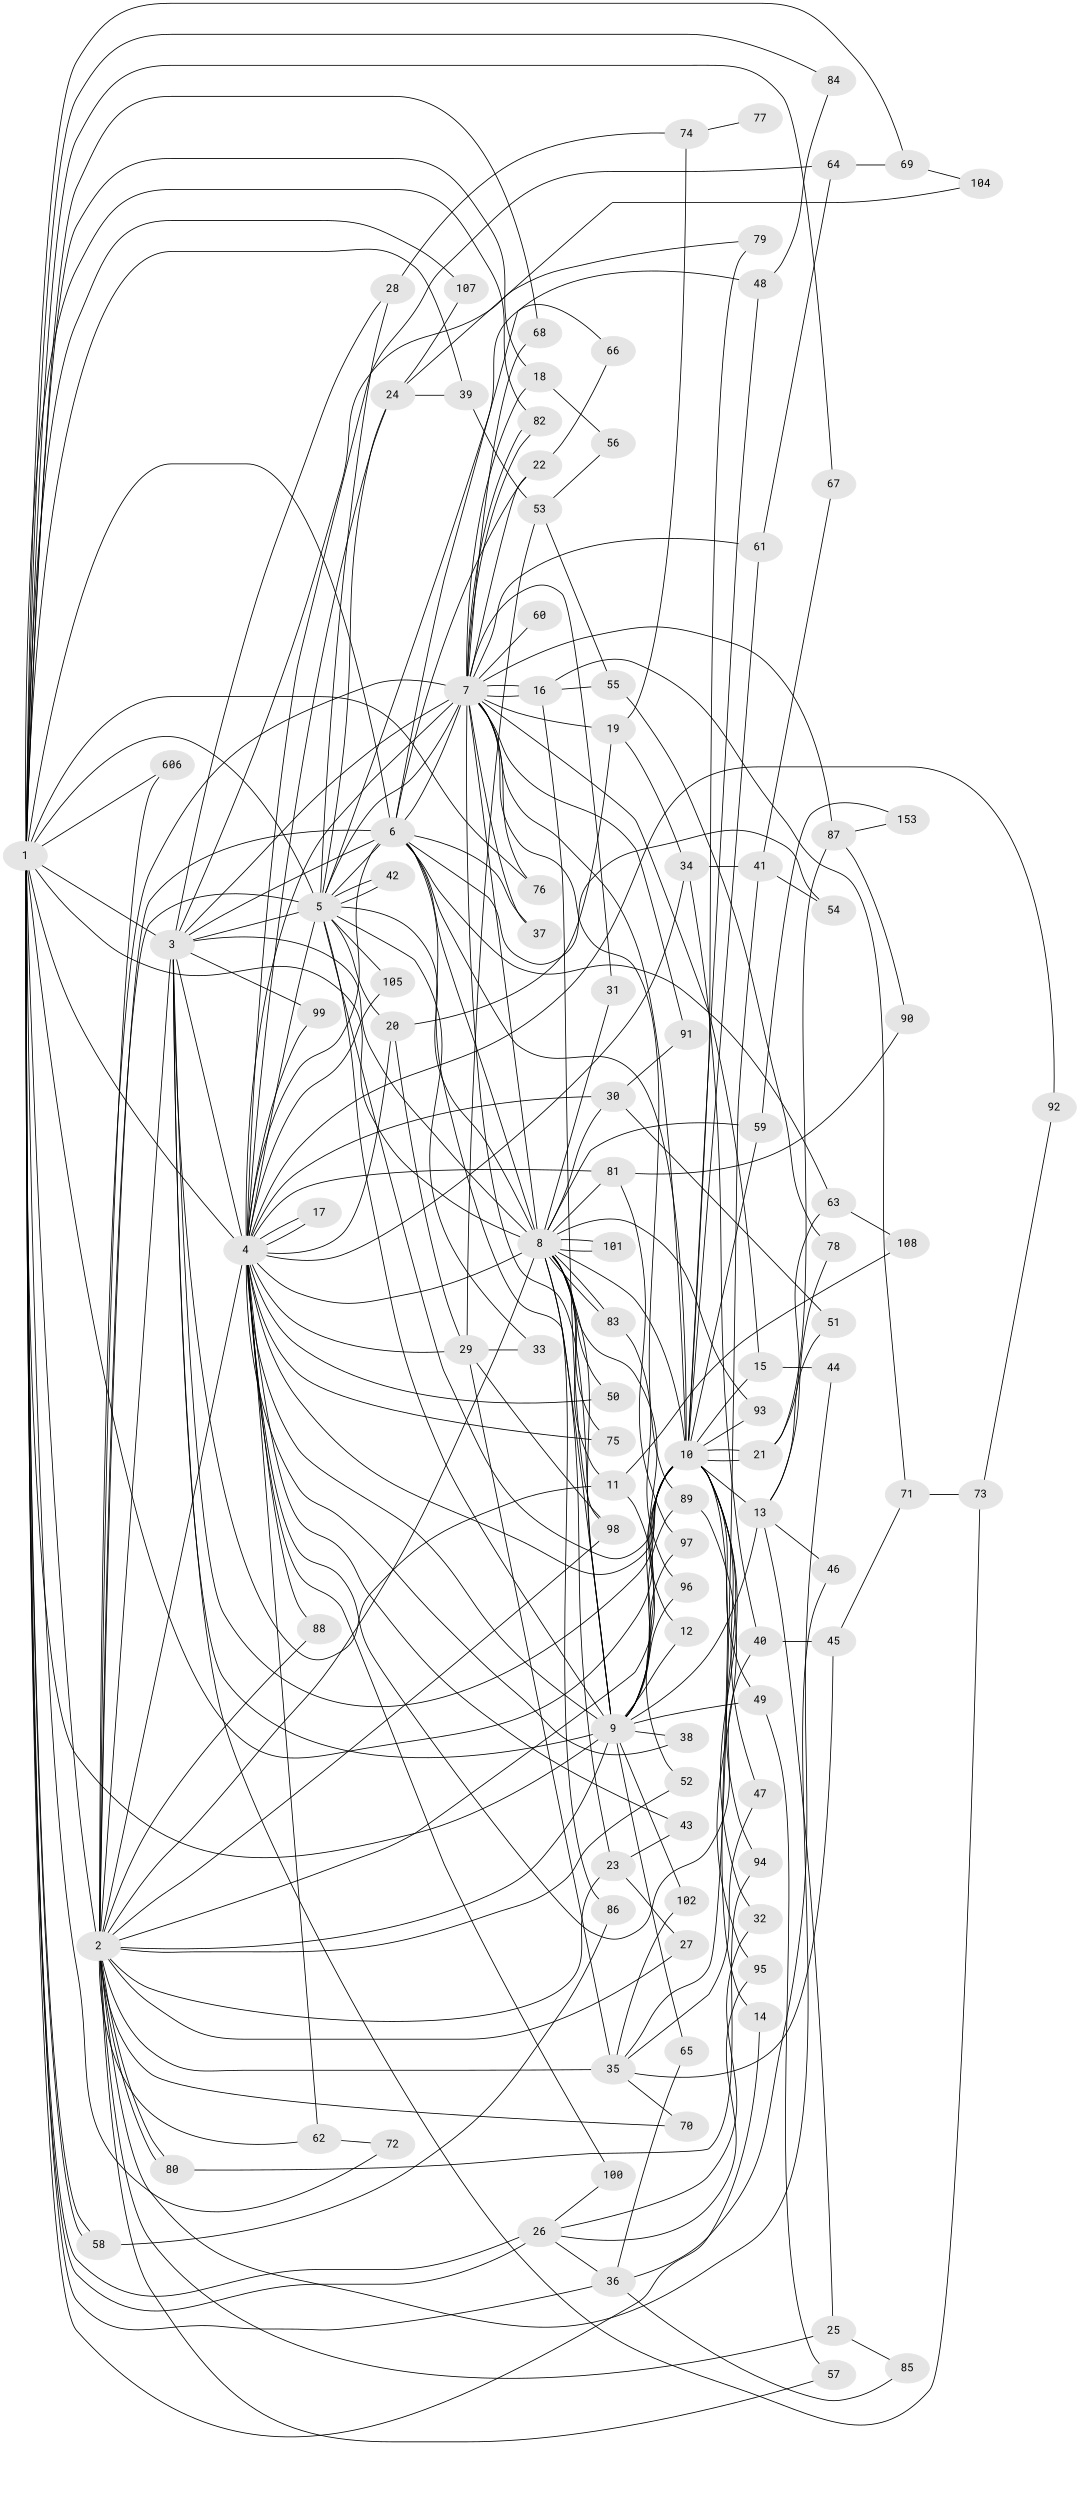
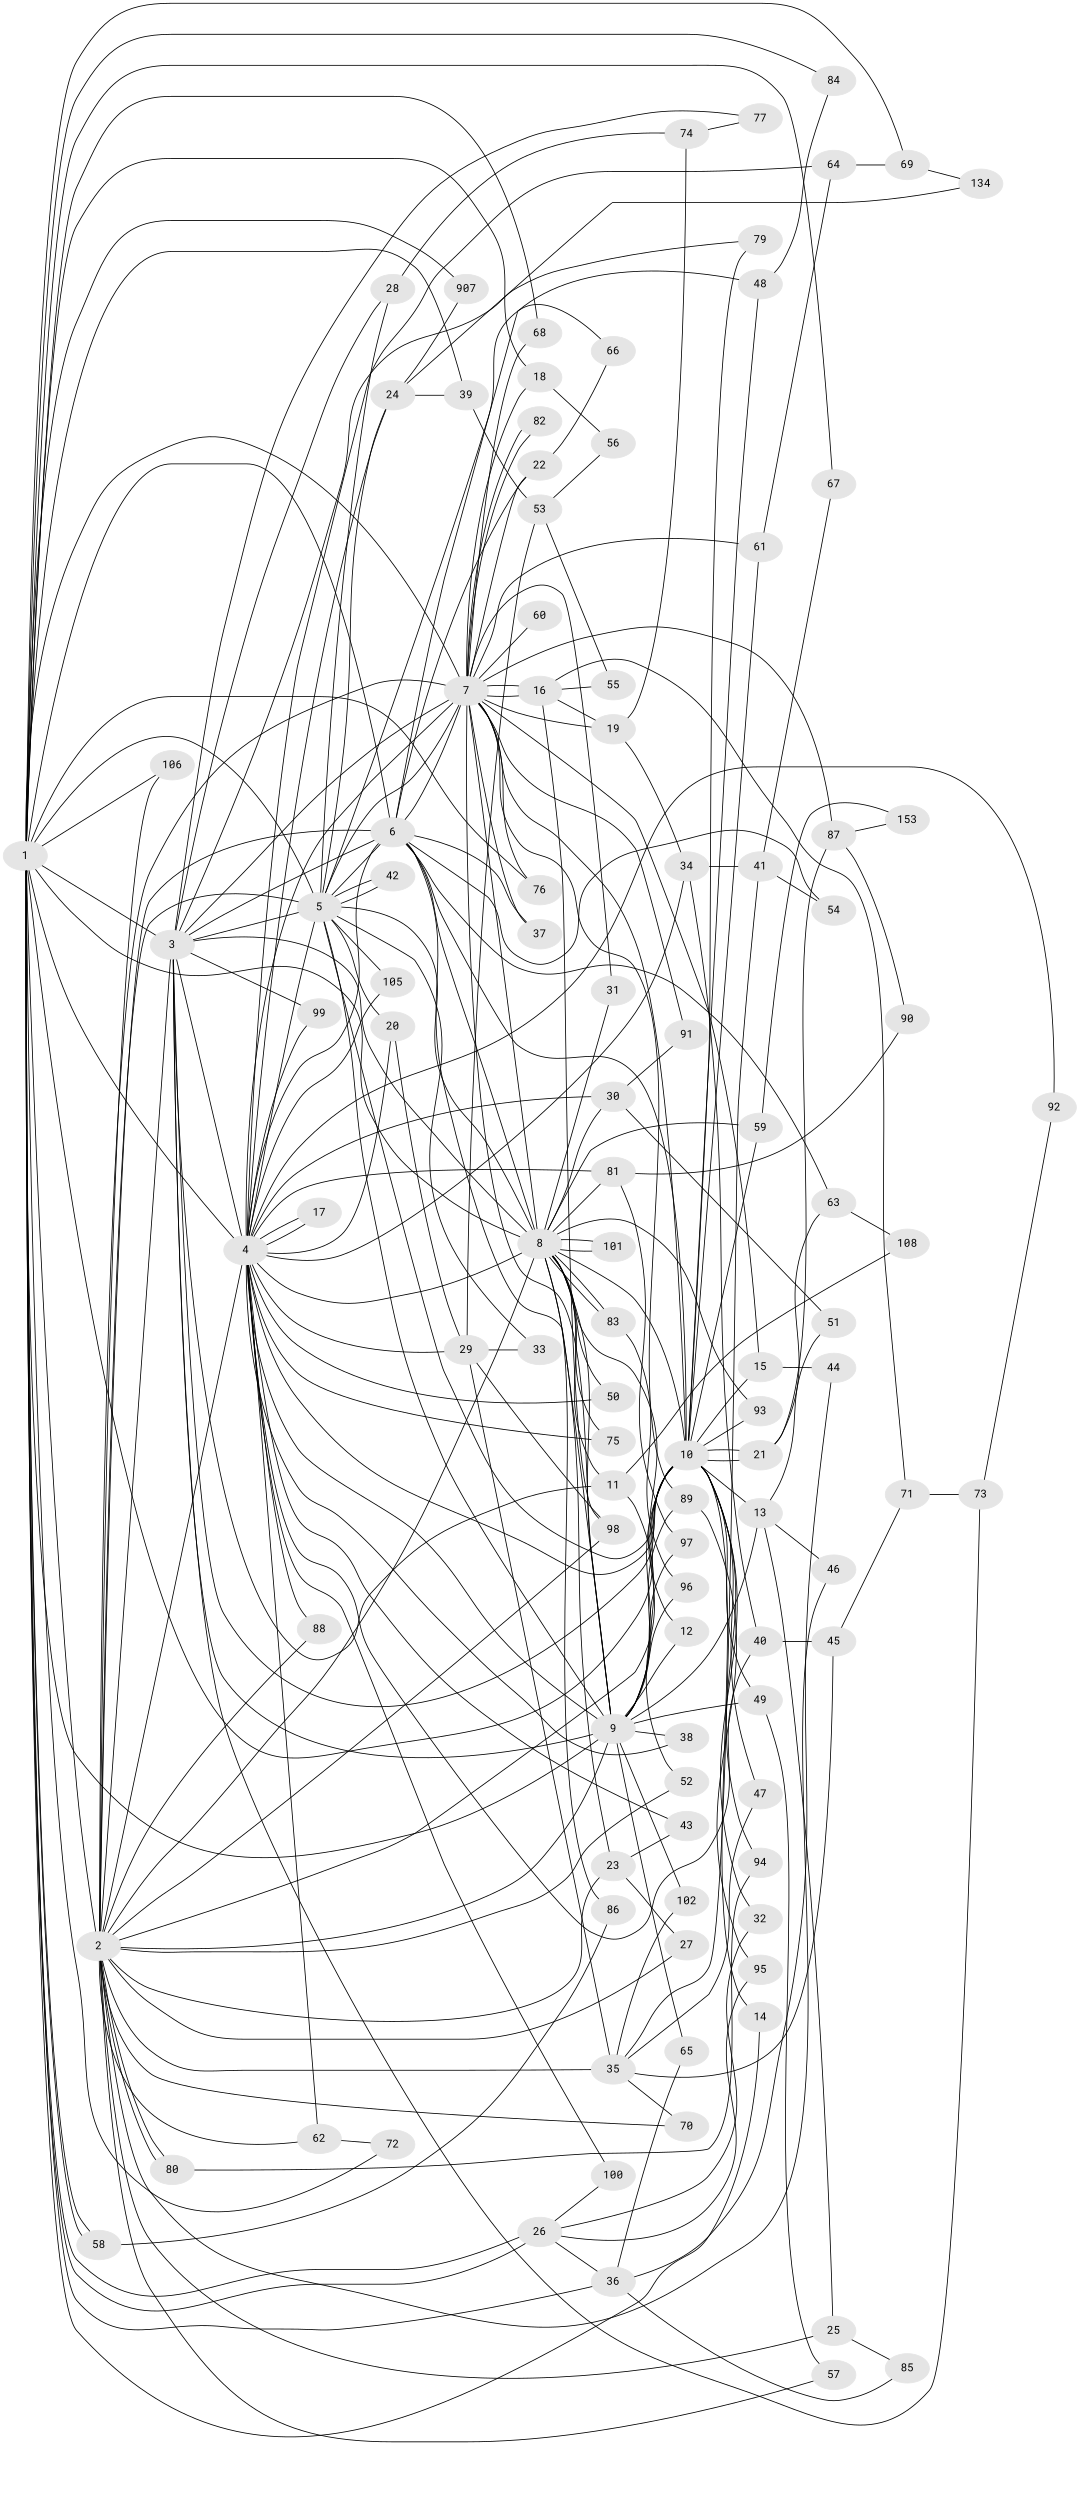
node "104": label "104" -> "134"
edge "82" -- "1": now "7" -- "1"
node "107": label "107" -> "907"
edge "77" -- "3": added
node "606": label "606" -> "106"
edge "19" -- "20": now "19" -- "16"
node "78": removed
